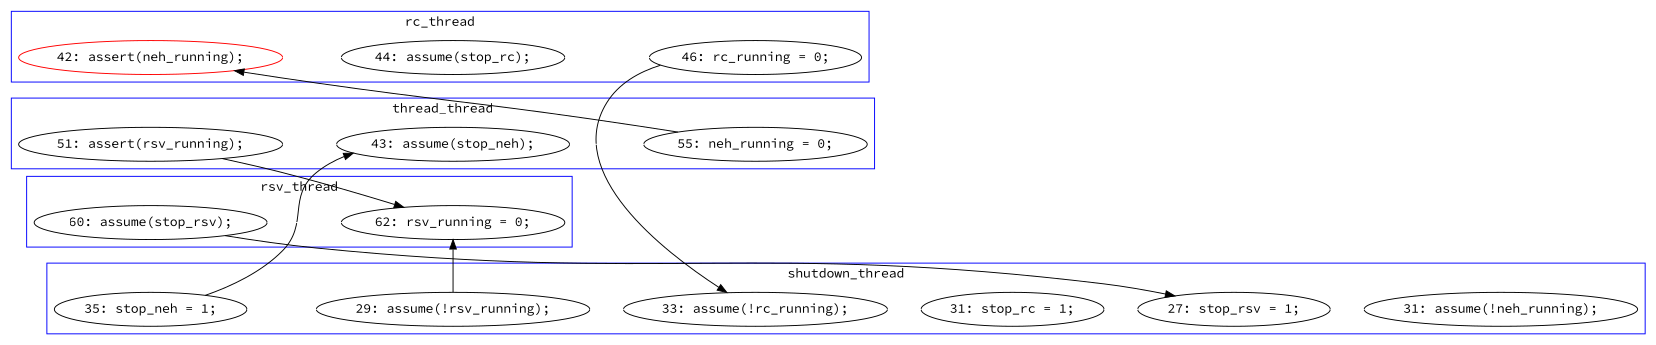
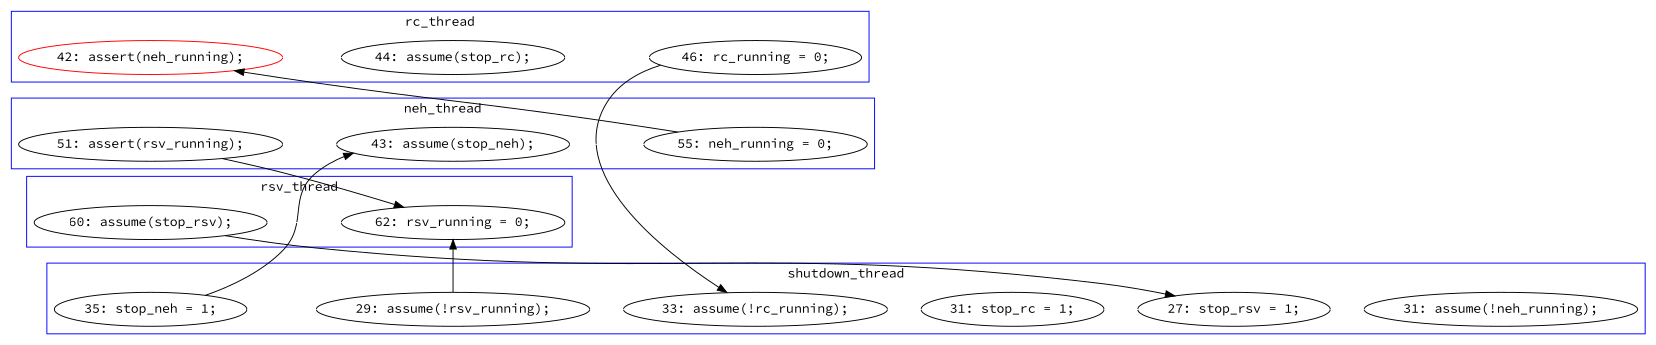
cluster "thread_thread": label "thread_thread" -> "neh_thread"
